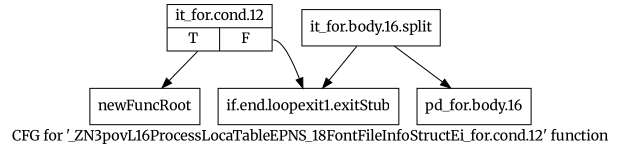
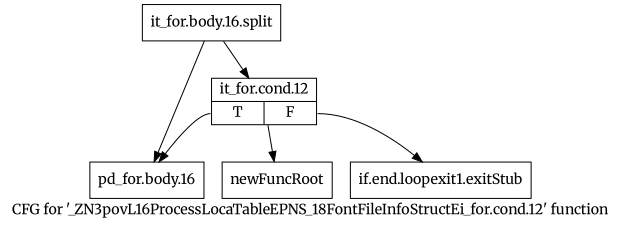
edge "it_for.body.16.split" -> "if.end.loopexit1.exitStub": now "it_for.body.16.split" -> "it_for.cond.12"
edge "it_for.cond.12" -> "pd_for.body.16": added
